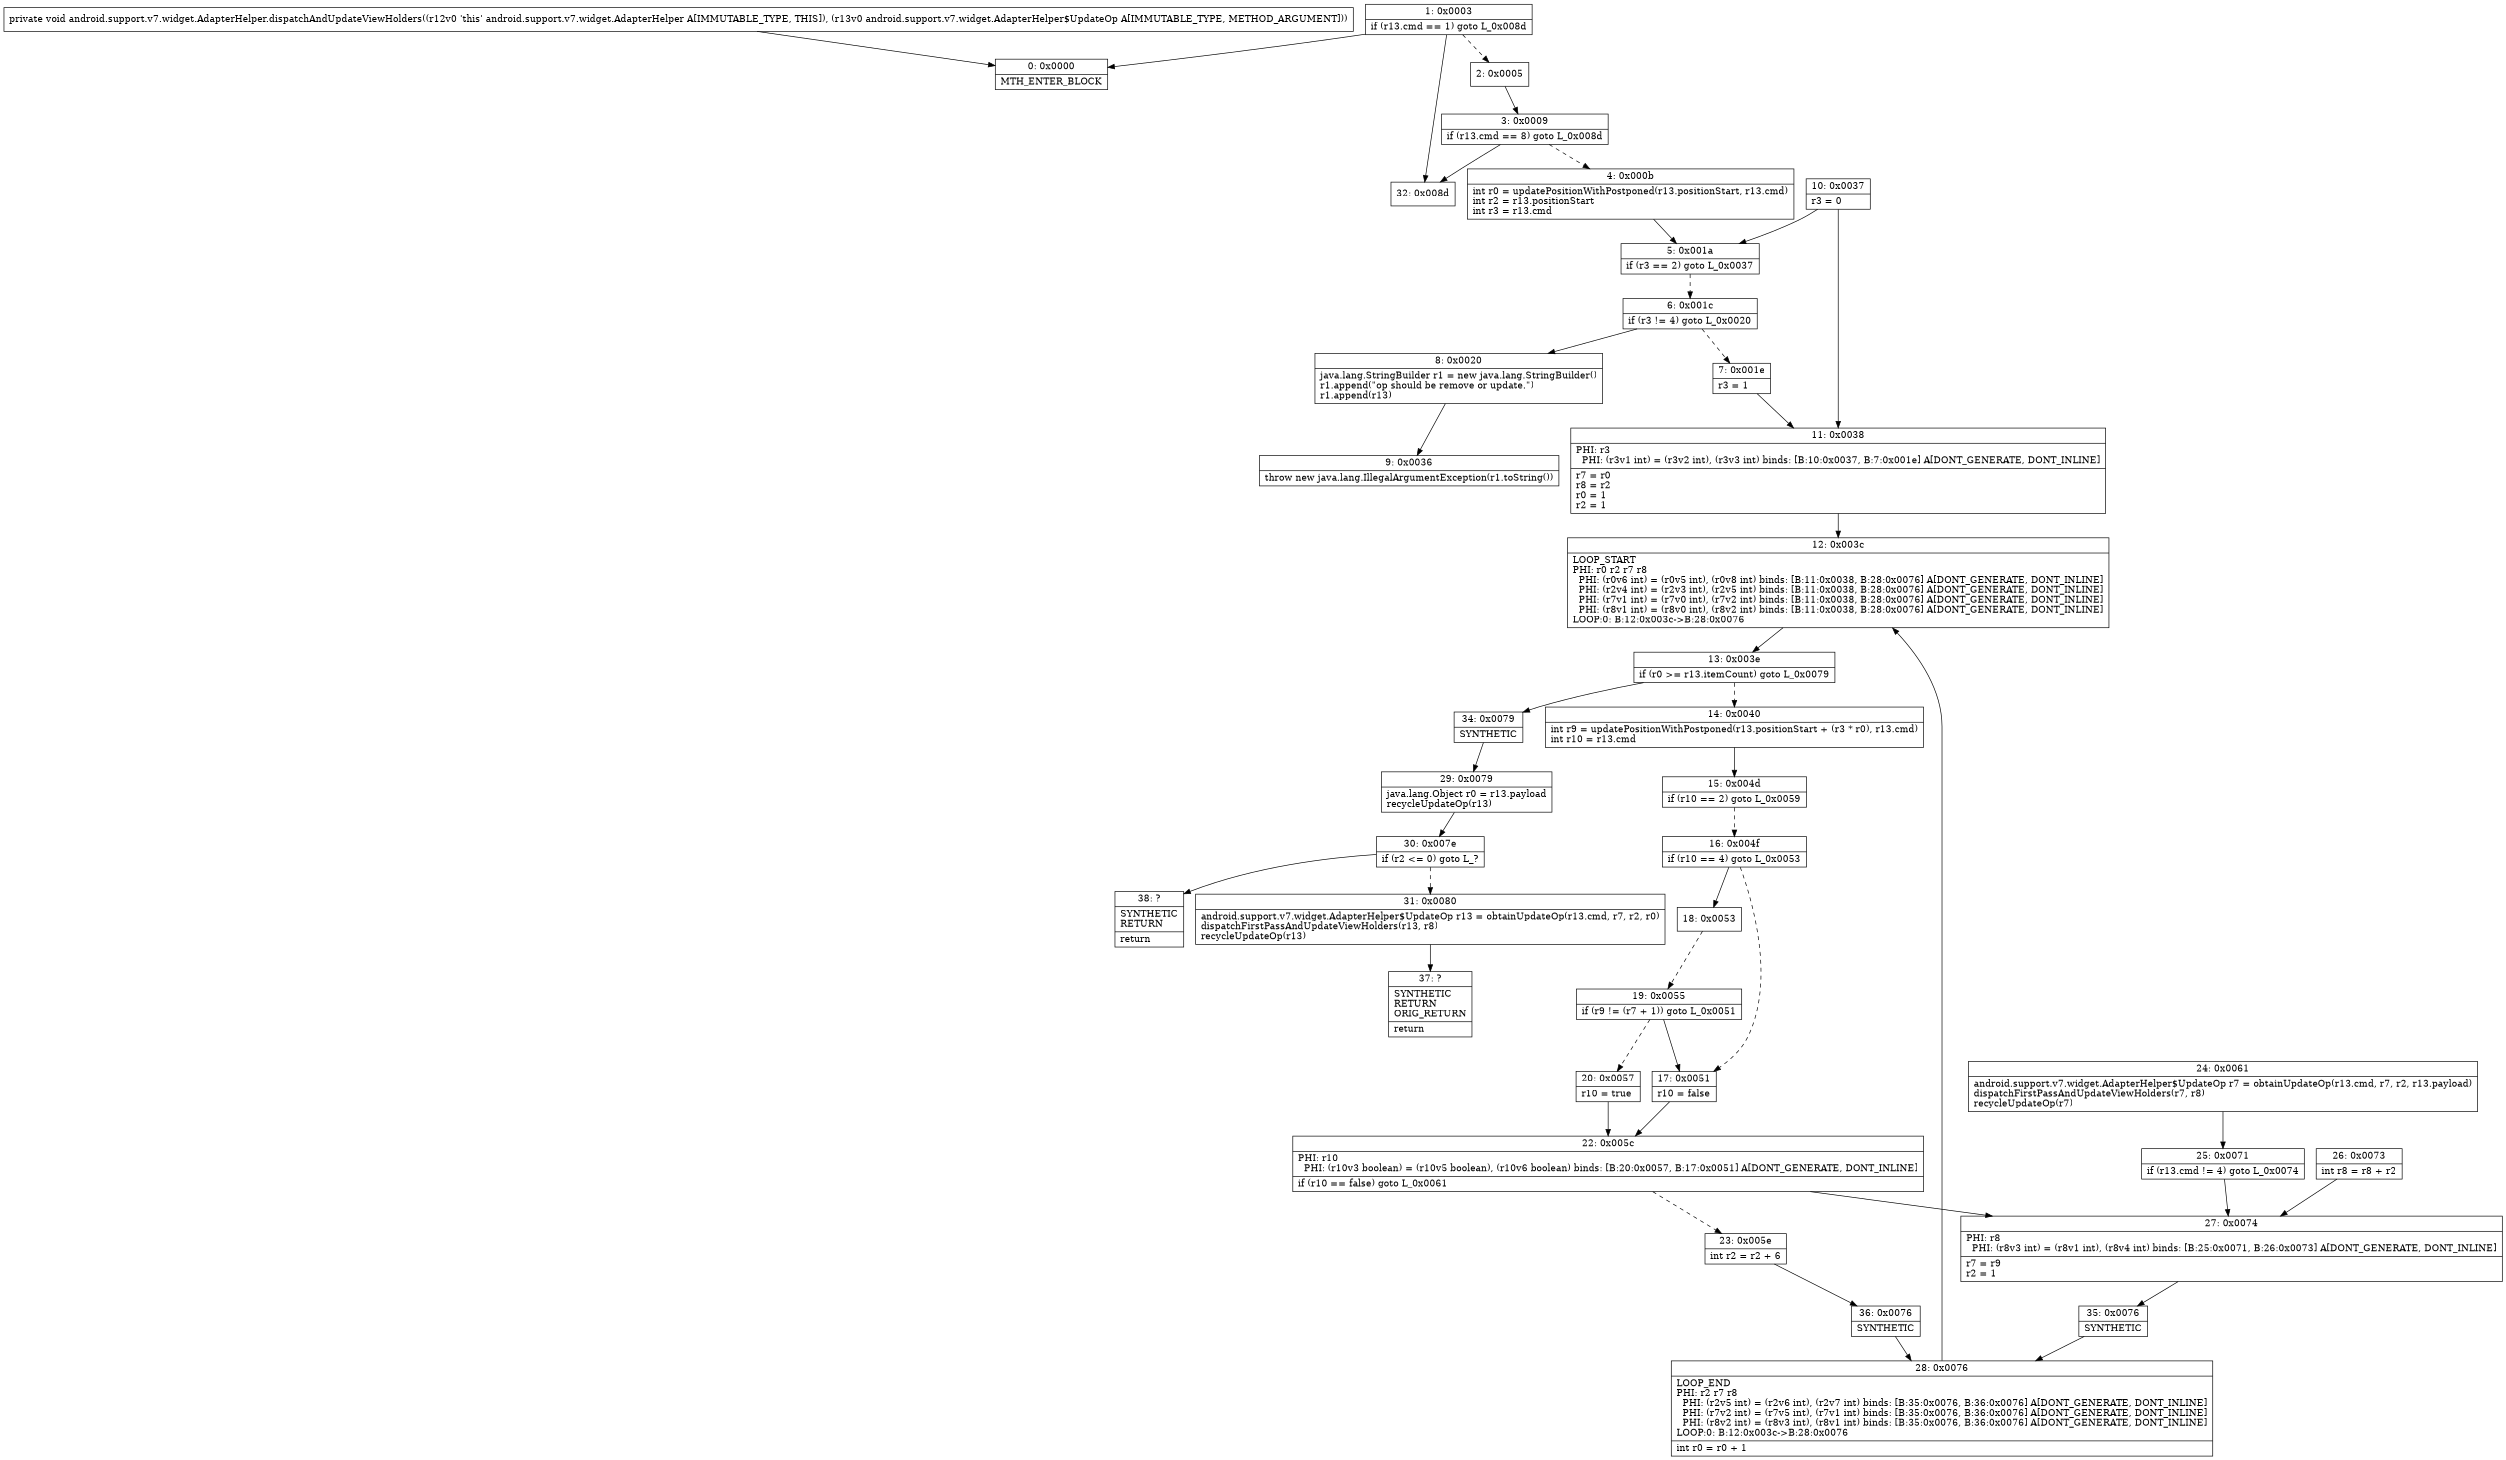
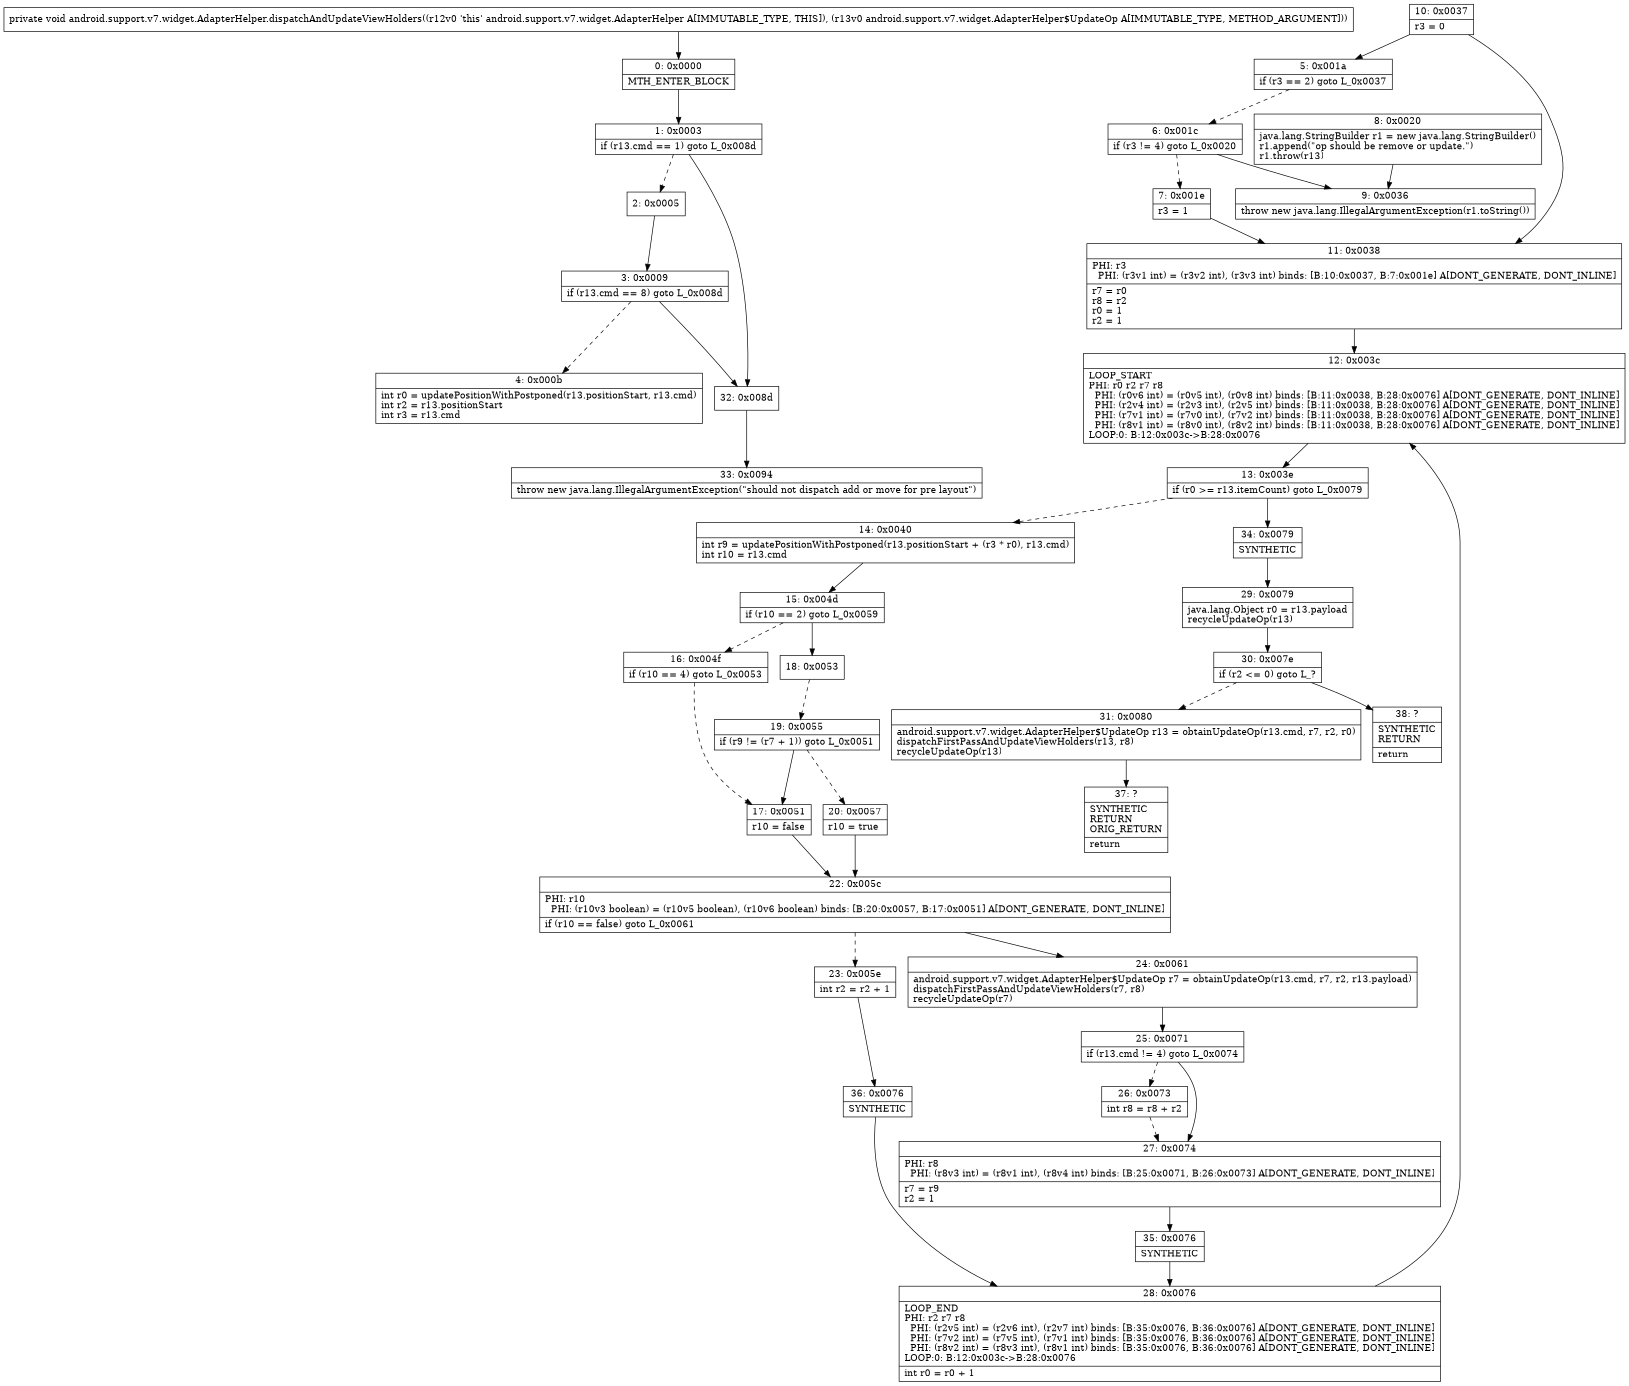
edge "1: 0x0003" -> "0: 0x0000": reversed
edge "4: 0x000b" -> "5: 0x001a": removed
edge "6: 0x001c" -> "8: 0x0020": now "6: 0x001c" -> "9: 0x0036"
node "8: 0x0020": text "r1.append(r13)" -> "r1.throw(r13)"
node "33: 0x0094": added
edge "16: 0x004f" -> "18: 0x0053": now "15: 0x004d" -> "18: 0x0053"
edge "25: 0x0071" -> "26: 0x0073": added
edge "26: 0x0073" -> "27: 0x0074": style solid -> dashed
edge "22: 0x005c" -> "27: 0x0074": now "22: 0x005c" -> "24: 0x0061"
node "23: 0x005e": text "int r2 = r2 + 6" -> "int r2 = r2 + 1"
